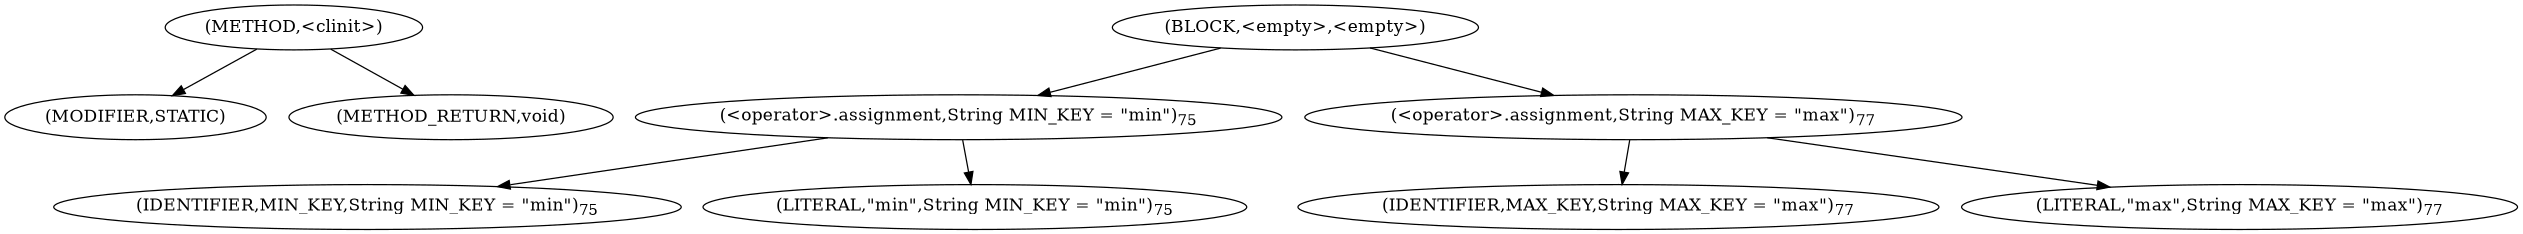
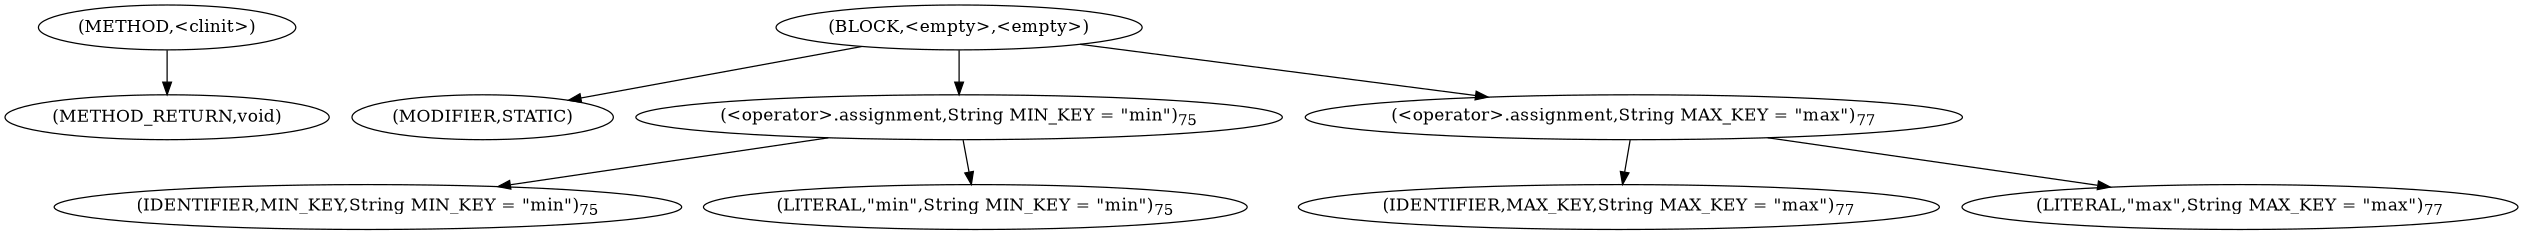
edge "(METHOD,<clinit>)" -> "(MODIFIER,STATIC)": now "(BLOCK,<empty>,<empty>)" -> "(MODIFIER,STATIC)"
